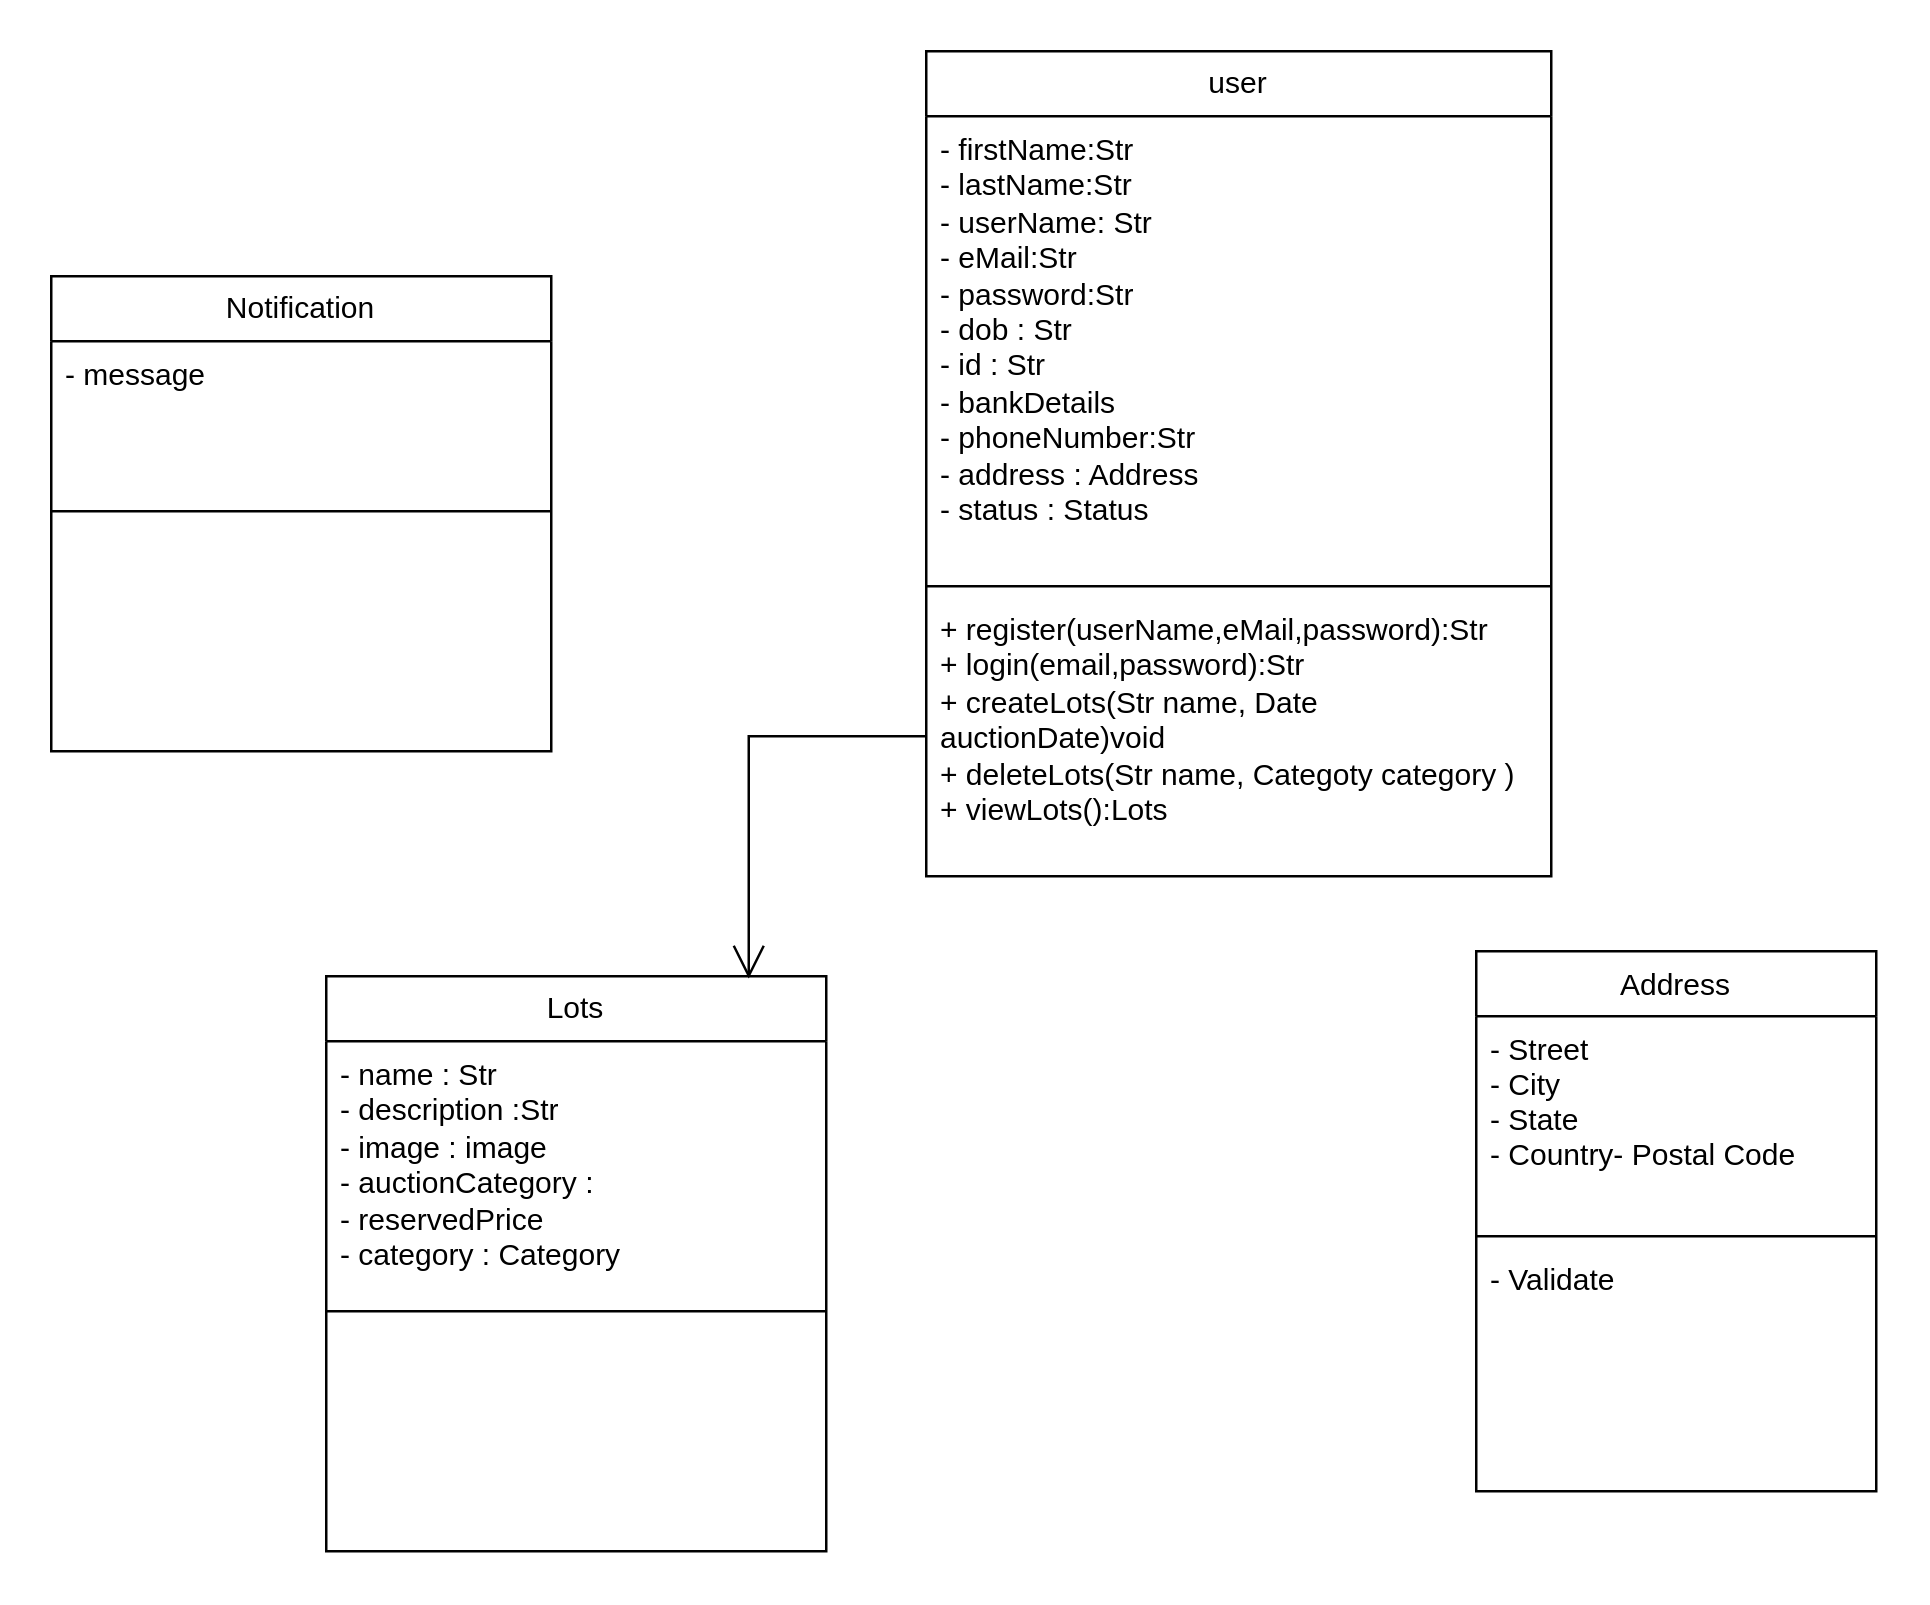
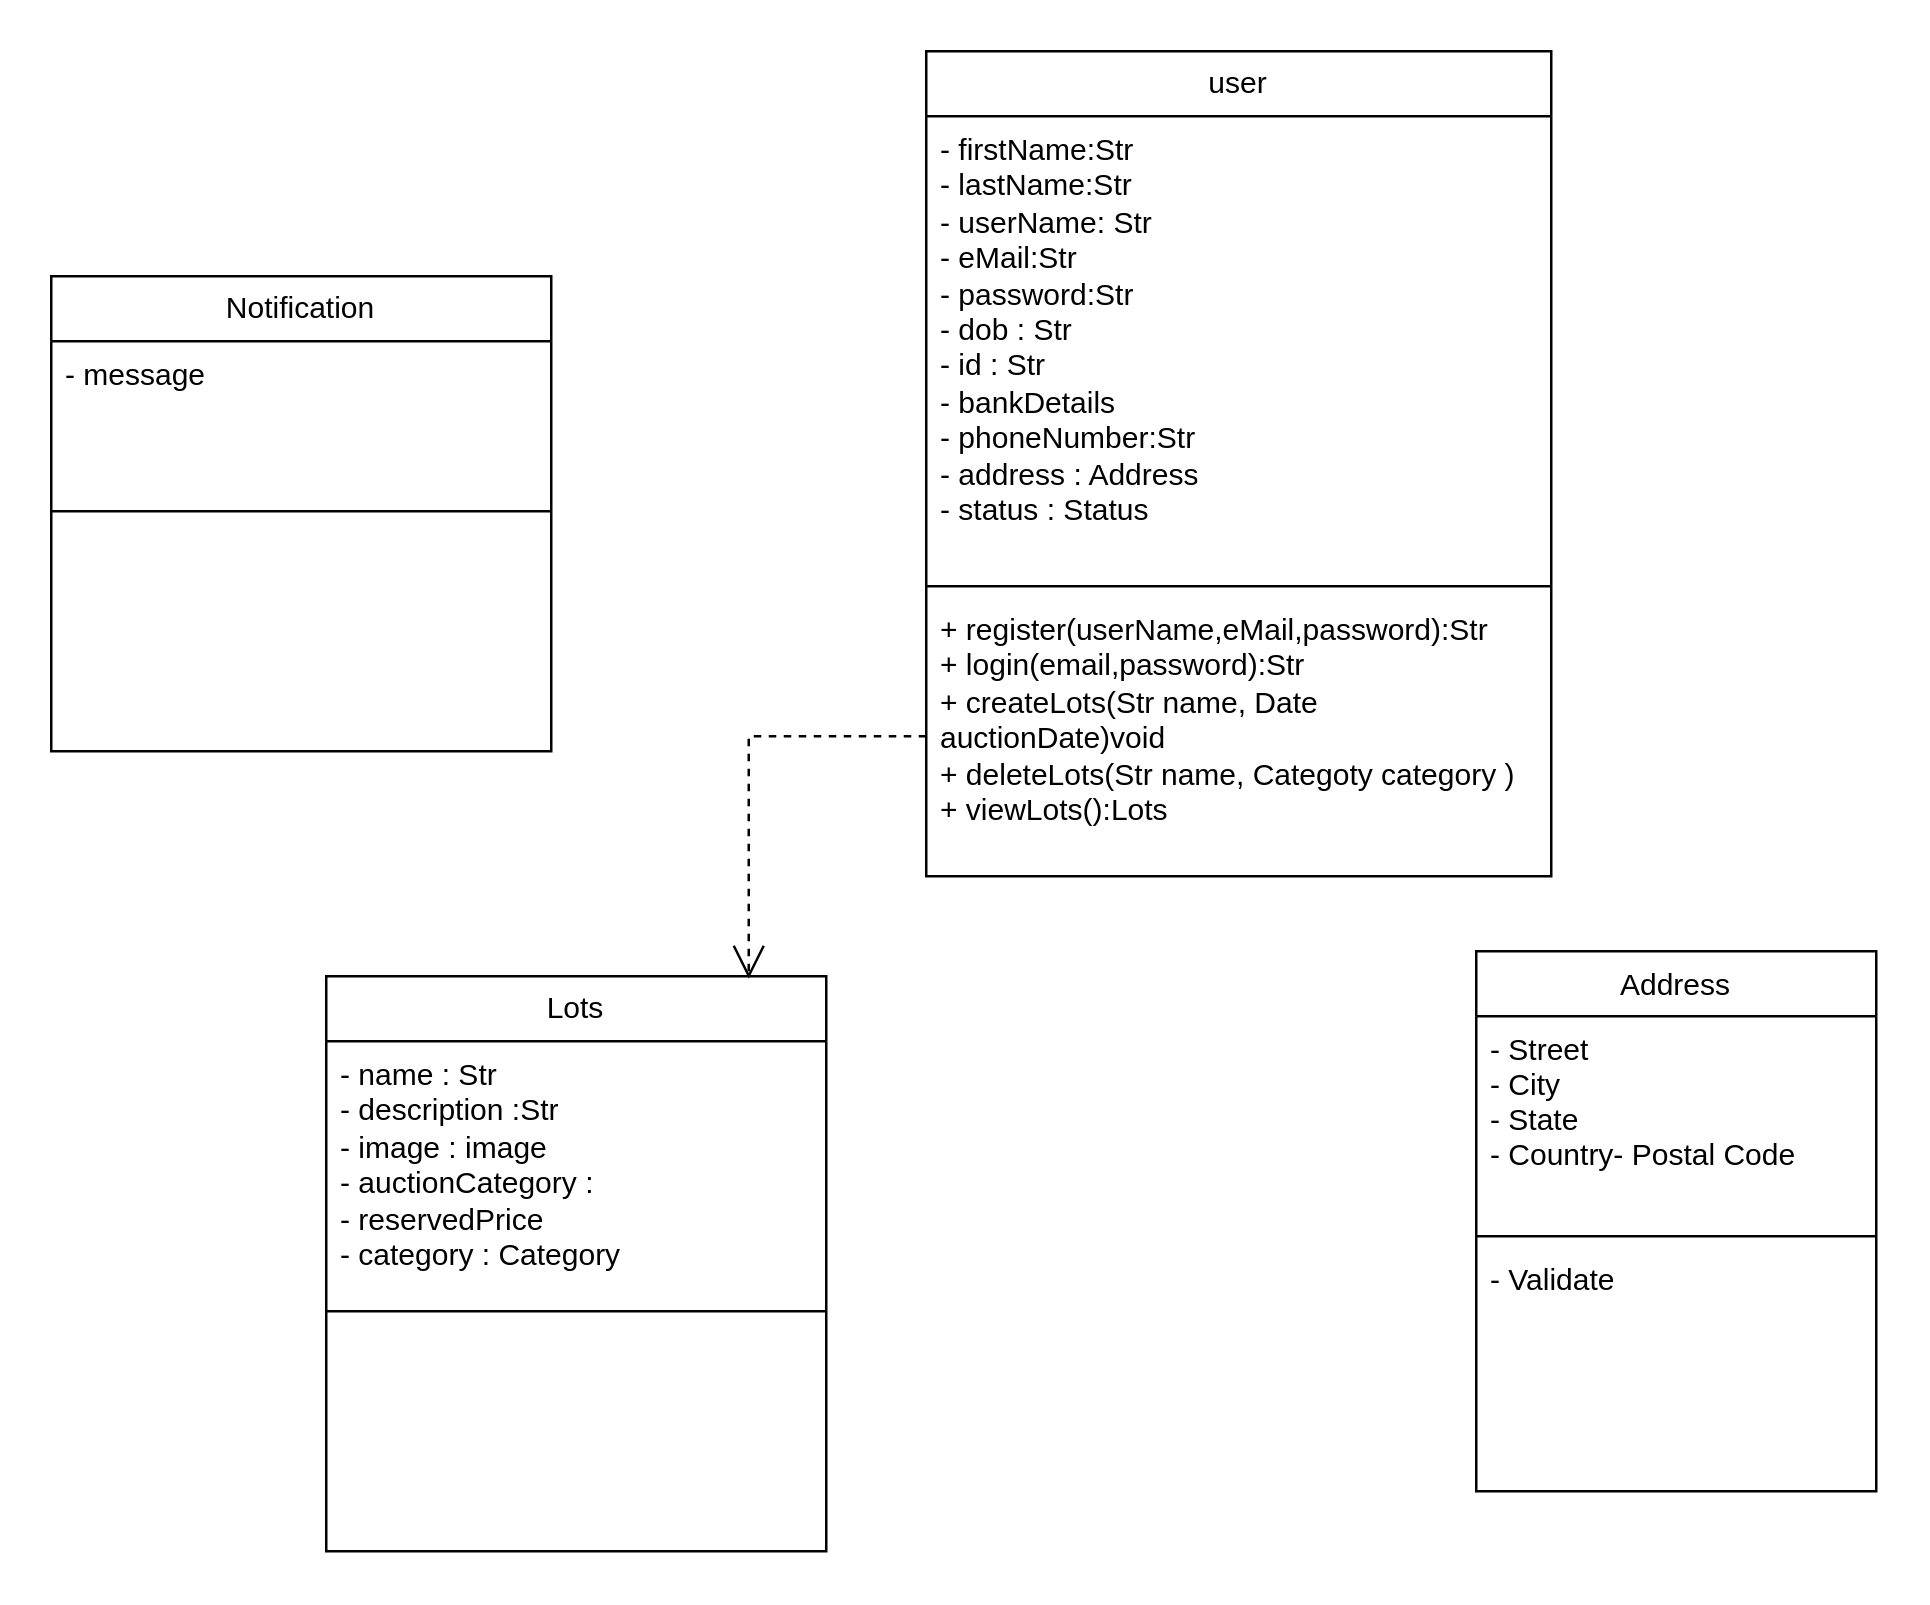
edge "+ register(userName,eMail,password):Str + login(email,password):Str + createLots(Str name, Date auctionDate)void + deleteLots(Str name, Categoty category ) + viewLots():Lots" -> "Lots": style solid -> dashed
